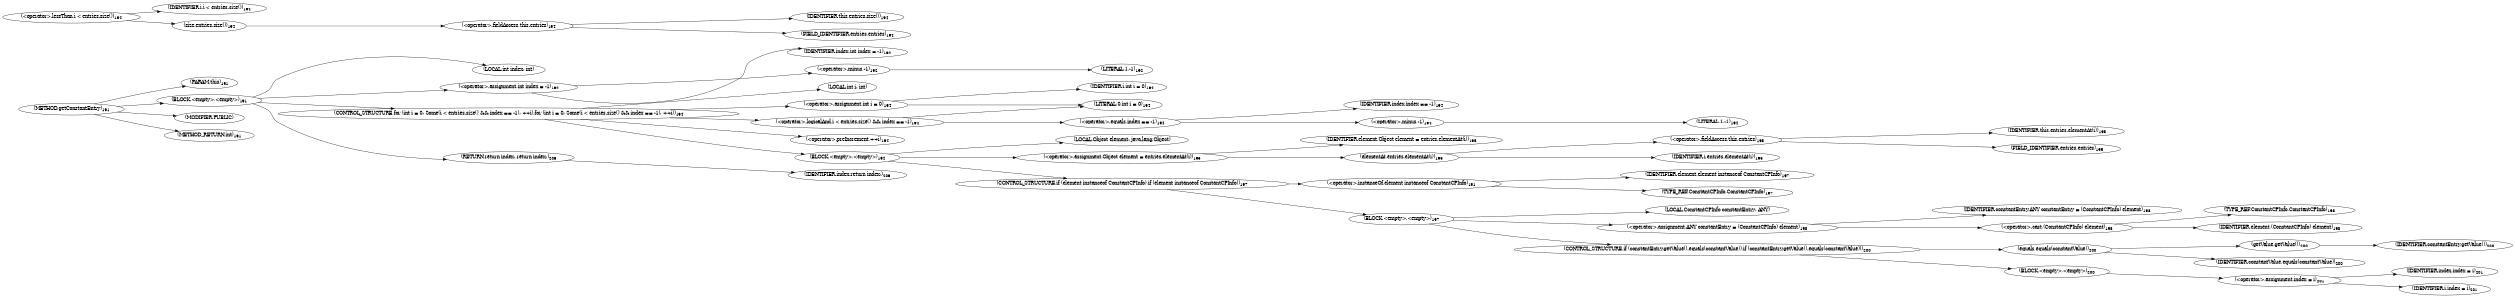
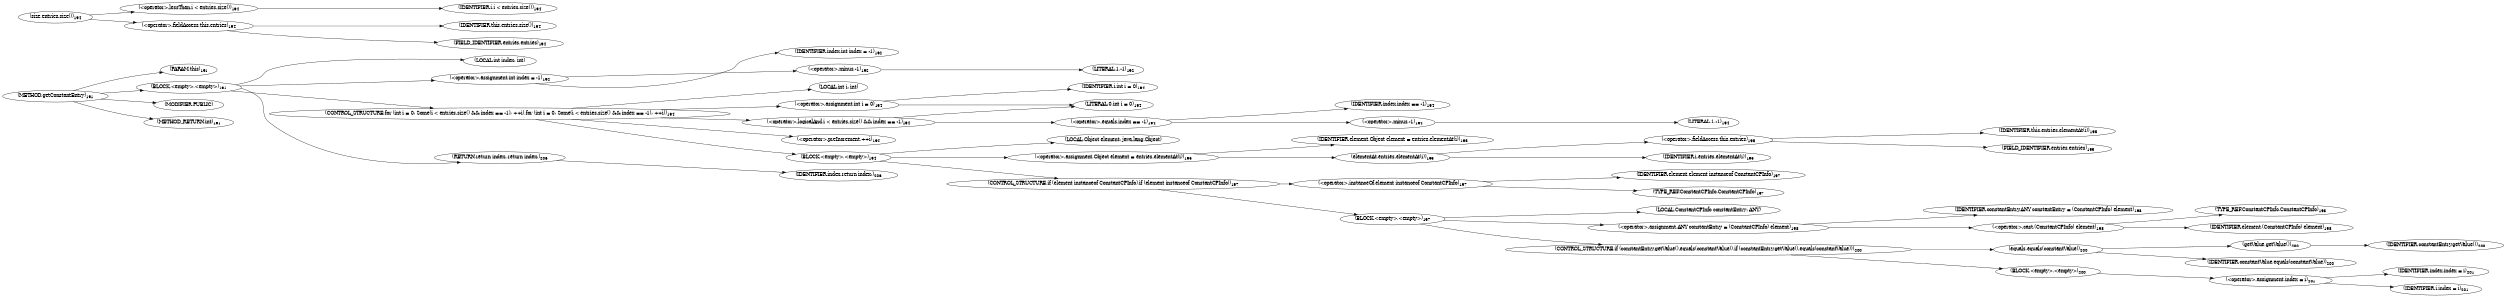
edge "(<operator>.lessThan,i < entries.size())" -> "(size,entries.size())": reversed
node "(<operator>.instanceOf,element instanceof ConstantCPInfo)": text "191" -> "197"
